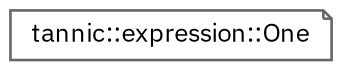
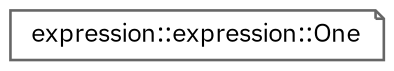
node "tannic::expression::One": label "tannic::expression::One" -> "expression::expression::One"
